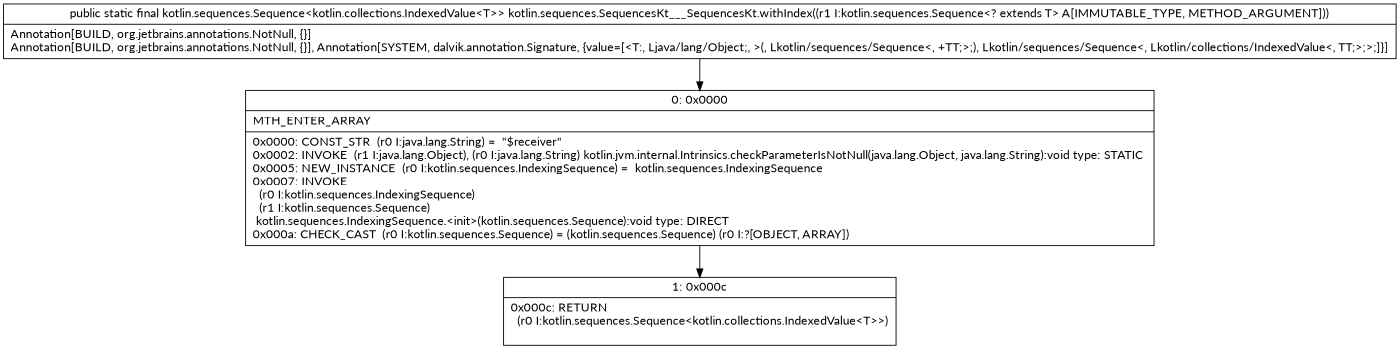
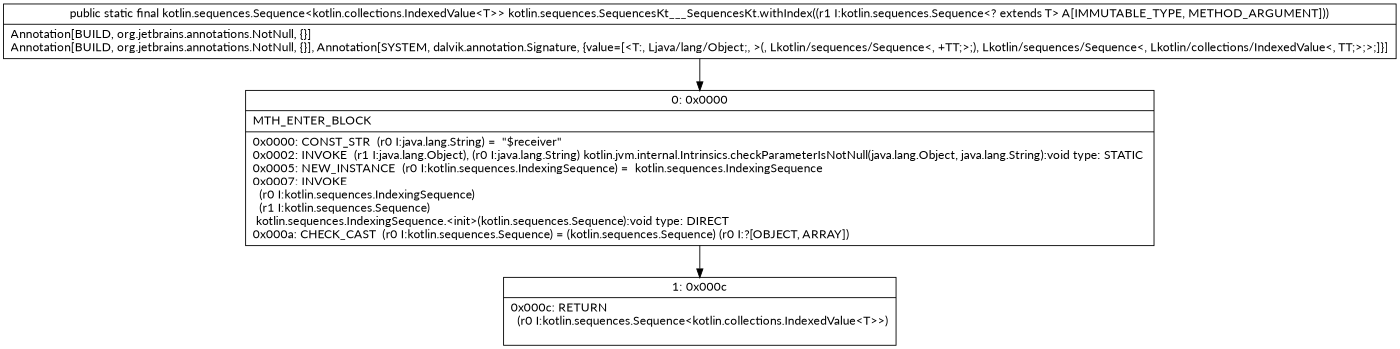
node "0: 0x0000": text "MTH_ENTER_ARRAY" -> "MTH_ENTER_BLOCK"
